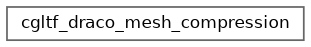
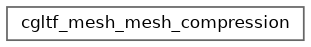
node "cgltf_draco_mesh_compression": label "cgltf_draco_mesh_compression" -> "cgltf_mesh_mesh_compression"
